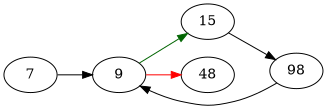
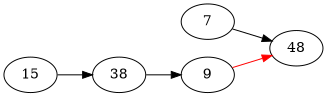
edge "9" -> "15": removed
node "98": label "98" -> "38"
edge "7" -> "9": now "7" -> "48"
